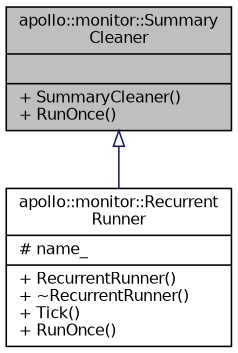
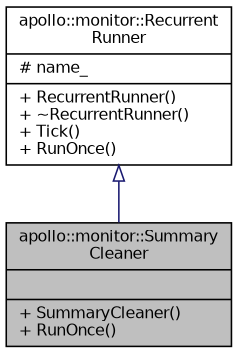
edge "apollo::monitor::Recurrent" -> "apollo::monitor::Summary": reversed
